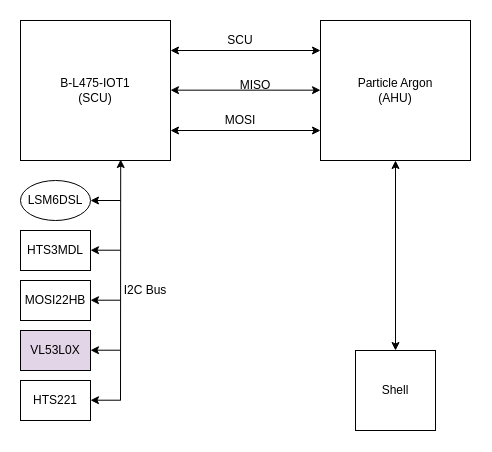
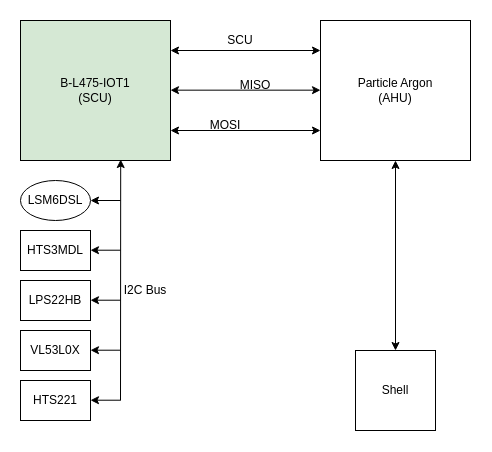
node "B-L475-IOT1 (SCU)": fillcolor #ffffff -> #d5e8d4
node "MOSI": moved (241, 121) -> (226, 126)
node "MOSI22HB": label "MOSI22HB" -> "LPS22HB"
node "VL53L0X": fillcolor #e1d5e7 -> #ffffff
